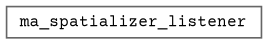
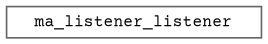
node "ma_spatializer_listener": label "ma_spatializer_listener" -> "ma_listener_listener"
